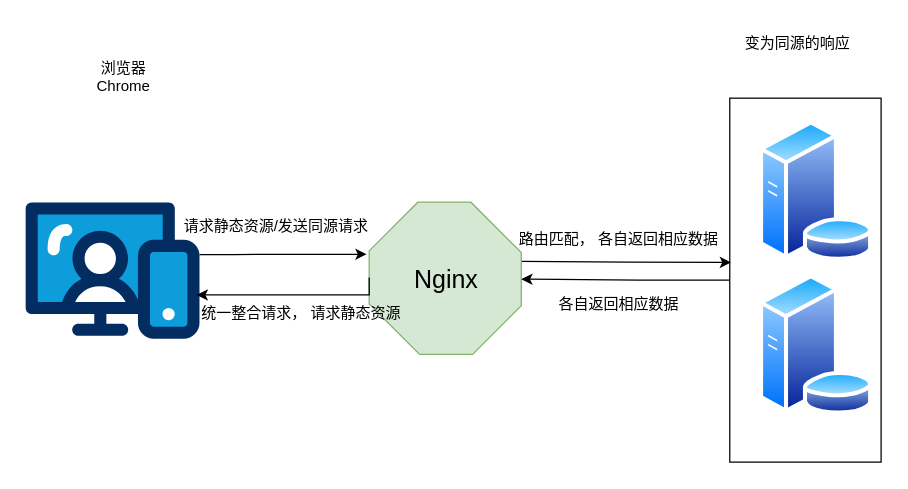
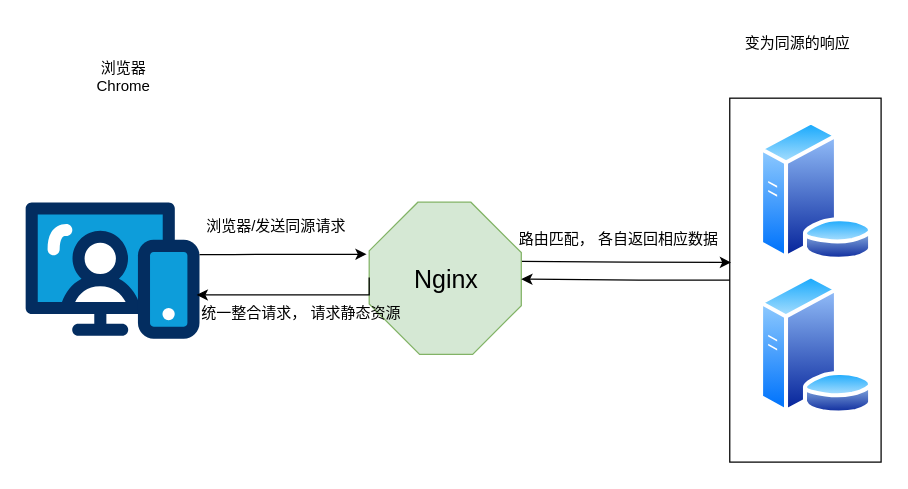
node "请求静态资源/发送同源请求": label "请求静态资源/发送同源请求" -> "浏览器/发送同源请求"
node "各自返回相应数据": removed
